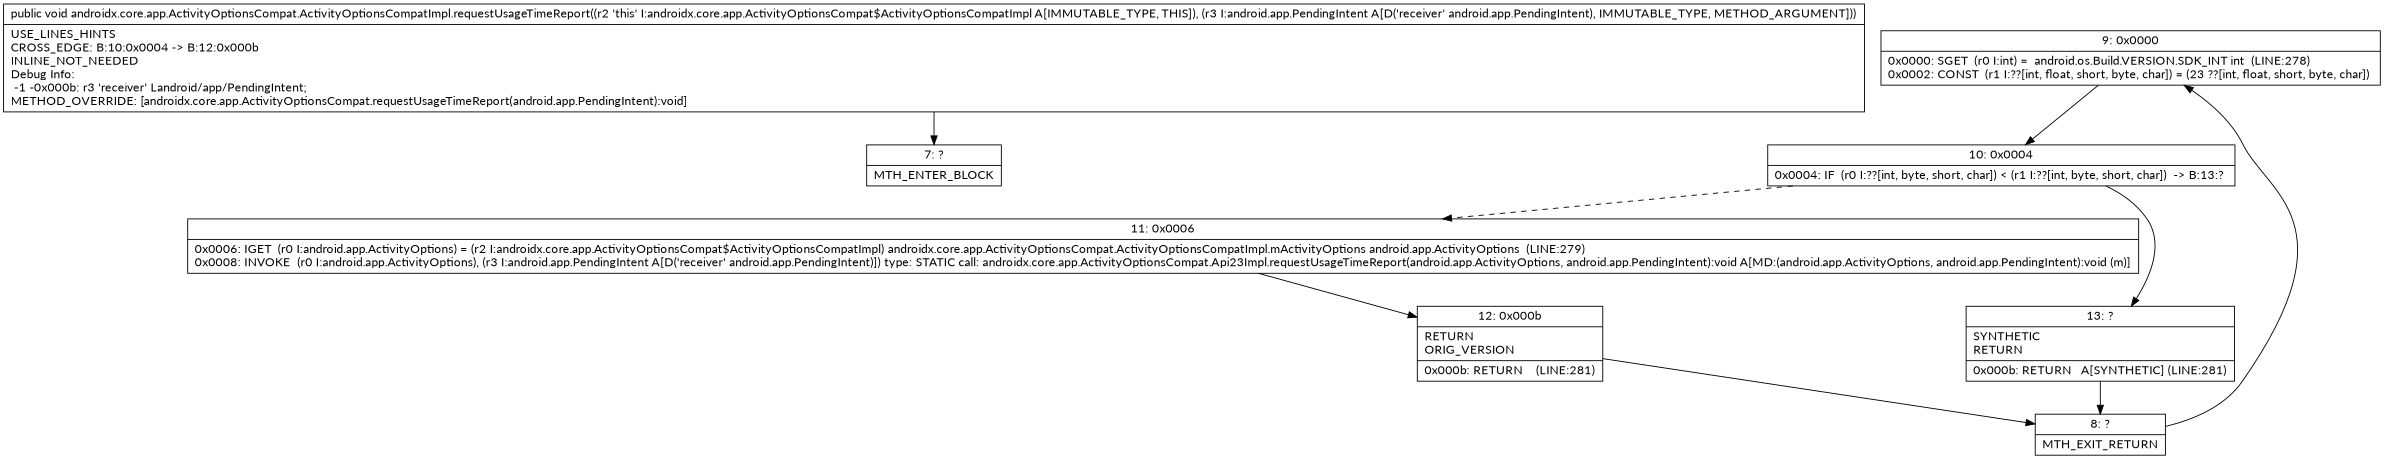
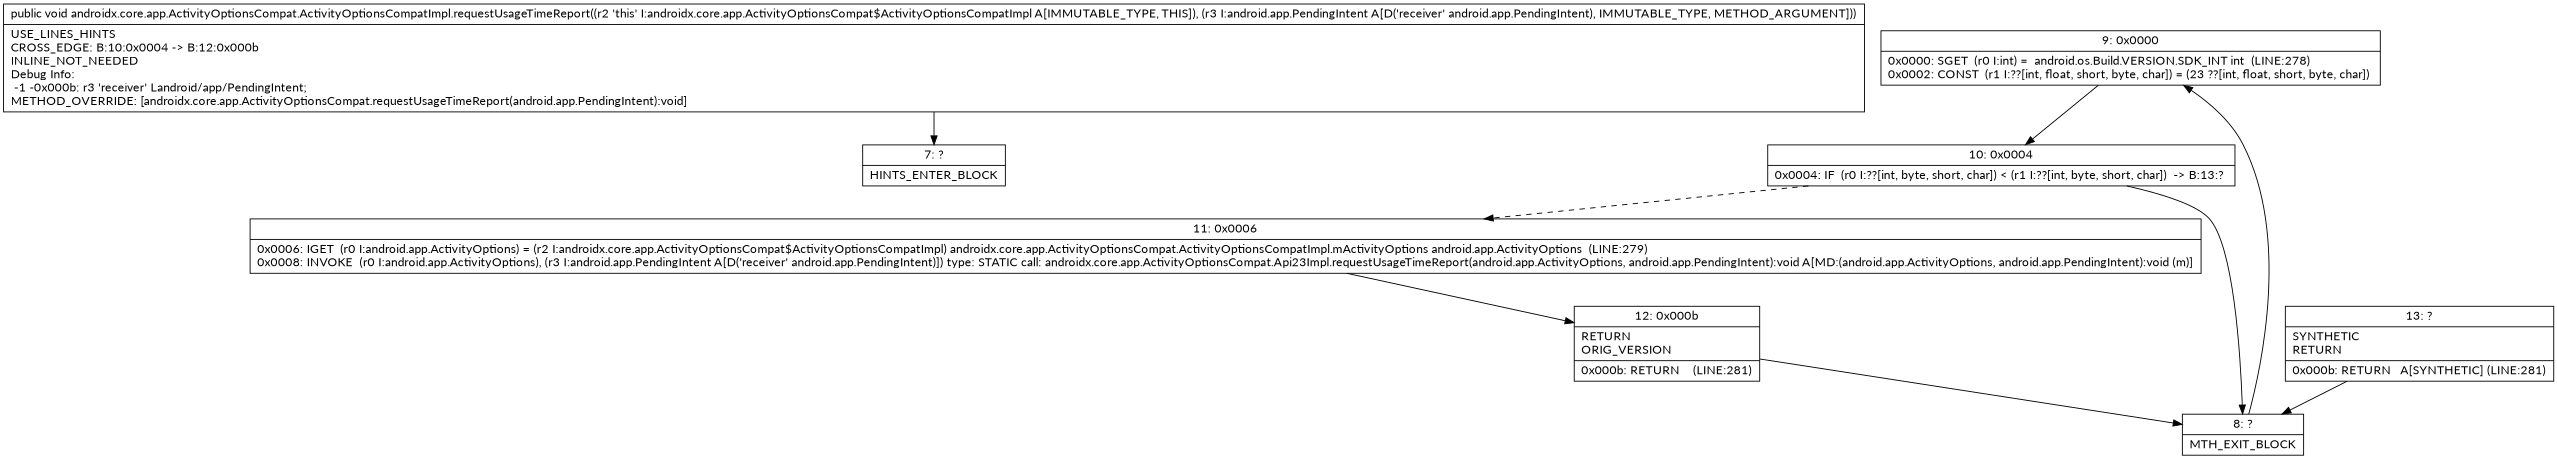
node "7: ?": text "MTH_ENTER_BLOCK" -> "HINTS_ENTER_BLOCK"
edge "10: 0x0004" -> "13: ?": now "10: 0x0004" -> "8: ?"
node "8: ?": text "MTH_EXIT_RETURN" -> "MTH_EXIT_BLOCK"
